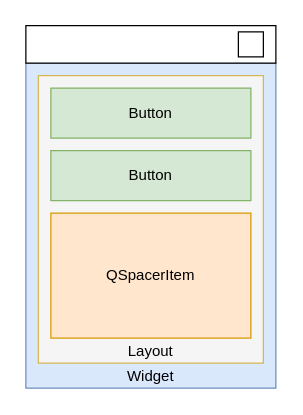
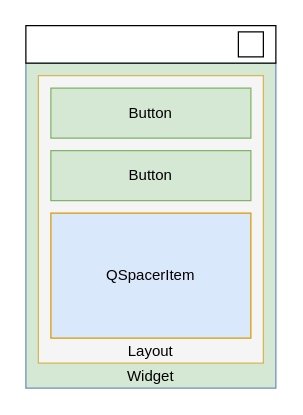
node "QSpacerItem": fillcolor #ffe6cc -> #dae8fc
node "Widget": fillcolor #dae8fc -> #d5e8d4
